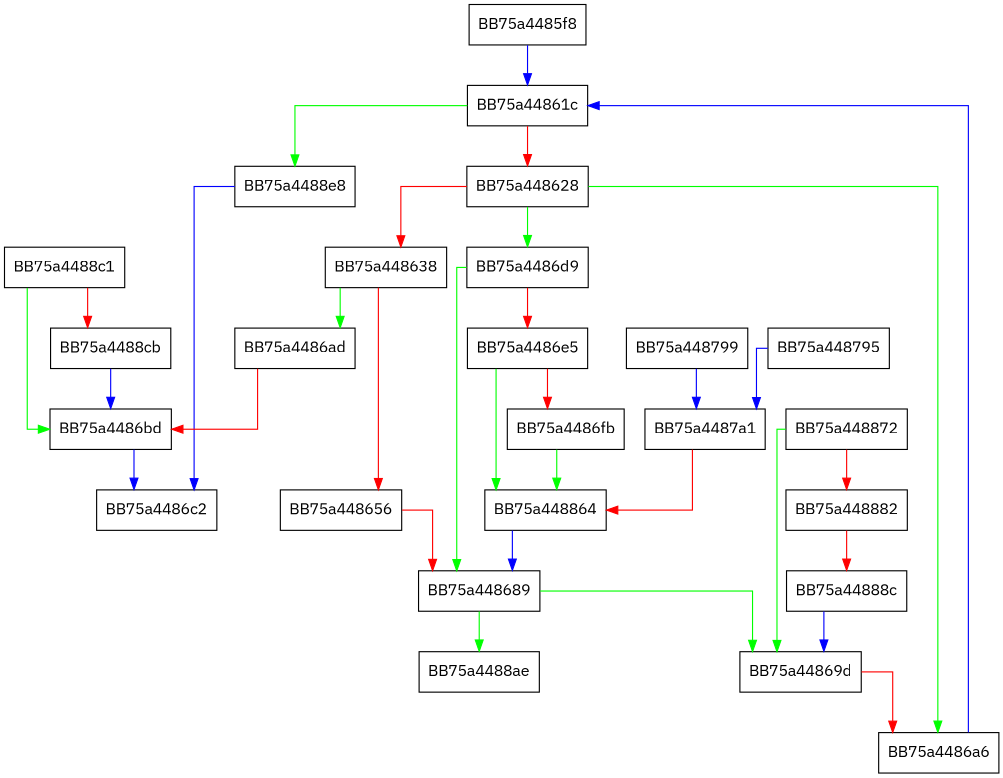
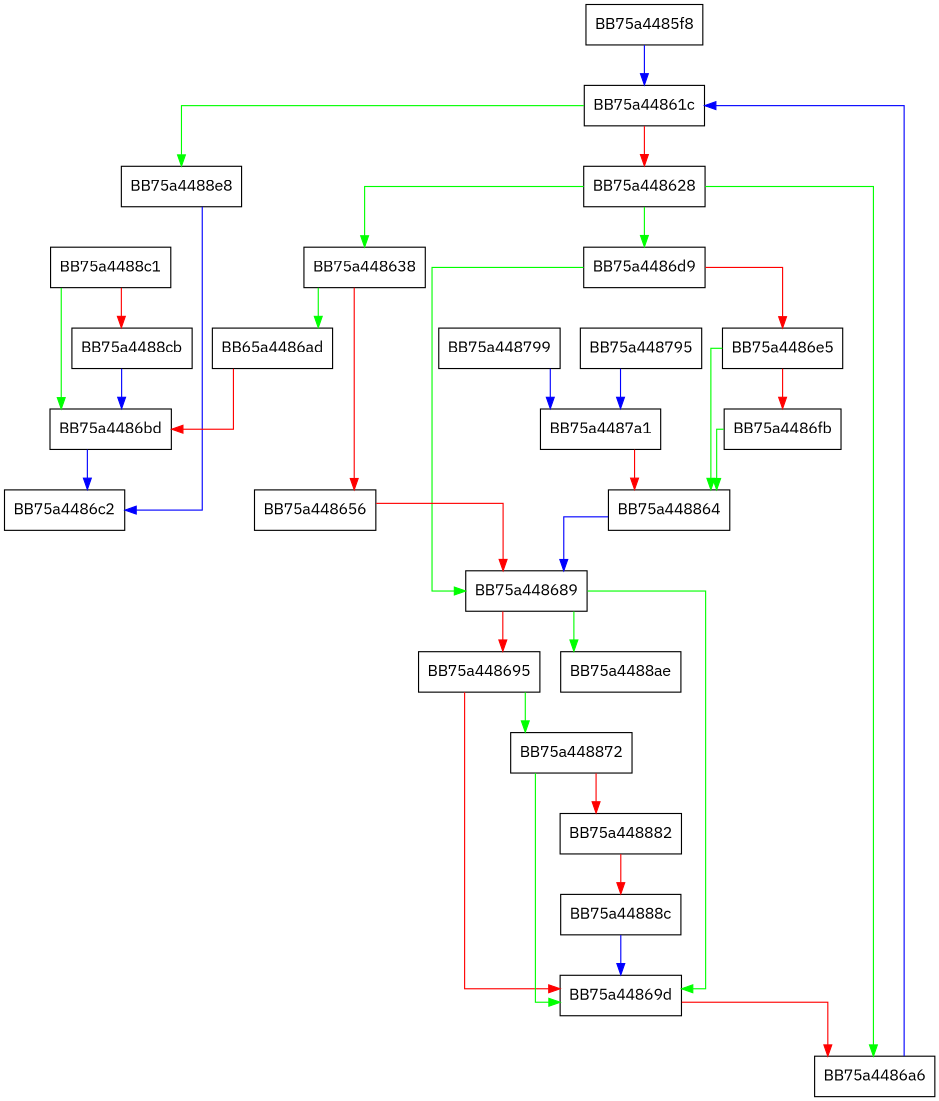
edge "BB75a448628" -> "BB75a448638": color red -> green
node "BB75a4486ad": label "BB75a4486ad" -> "BB65a4486ad"
node "BB75a448695": added
